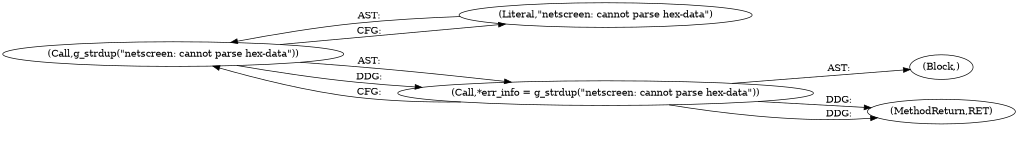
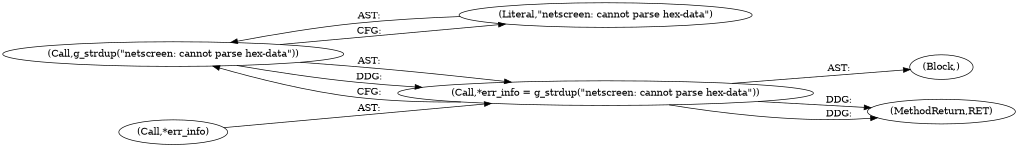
node "(Call,*err_info)": added
